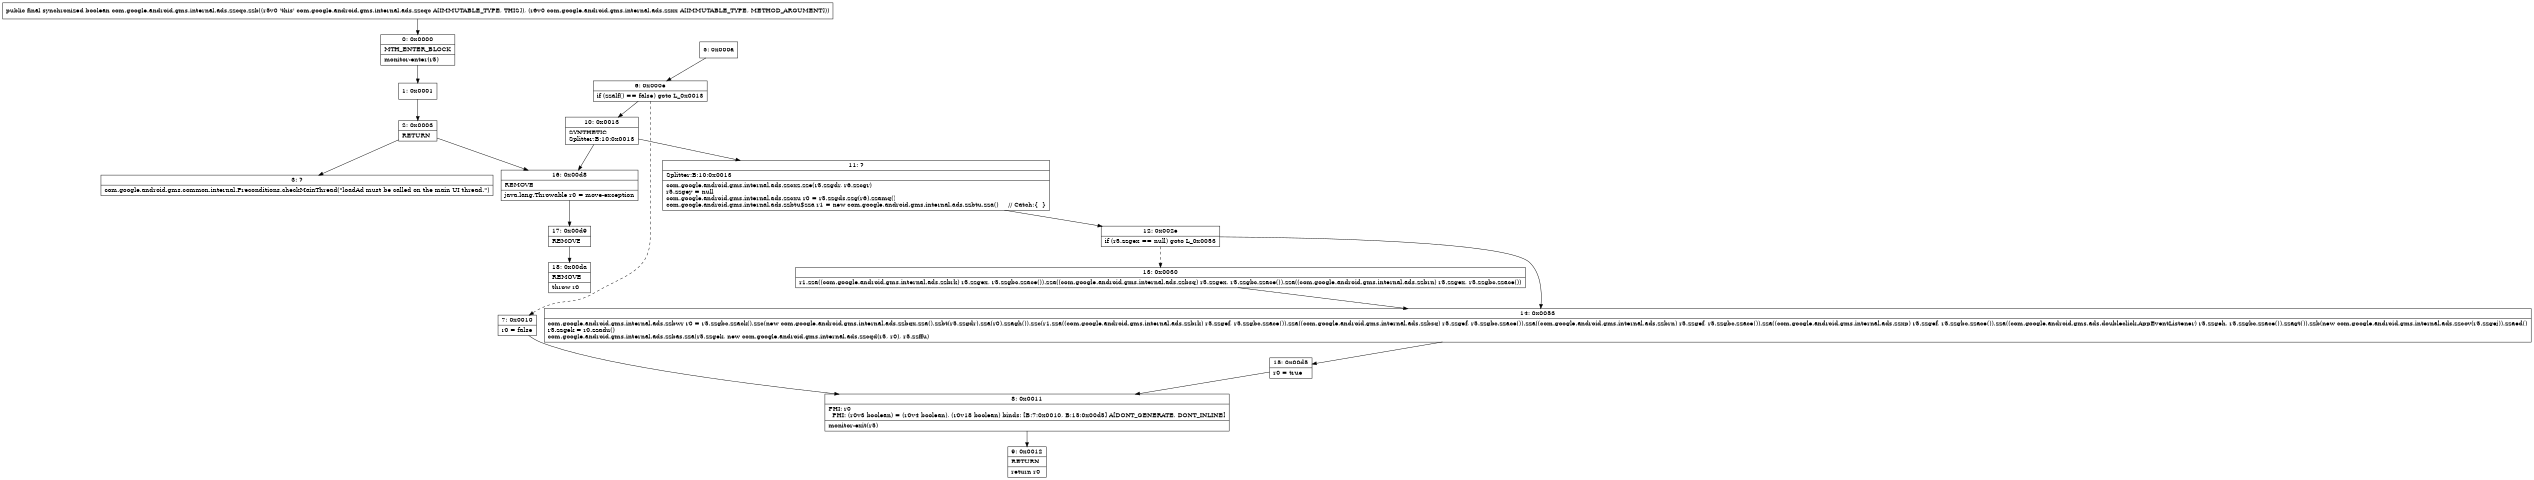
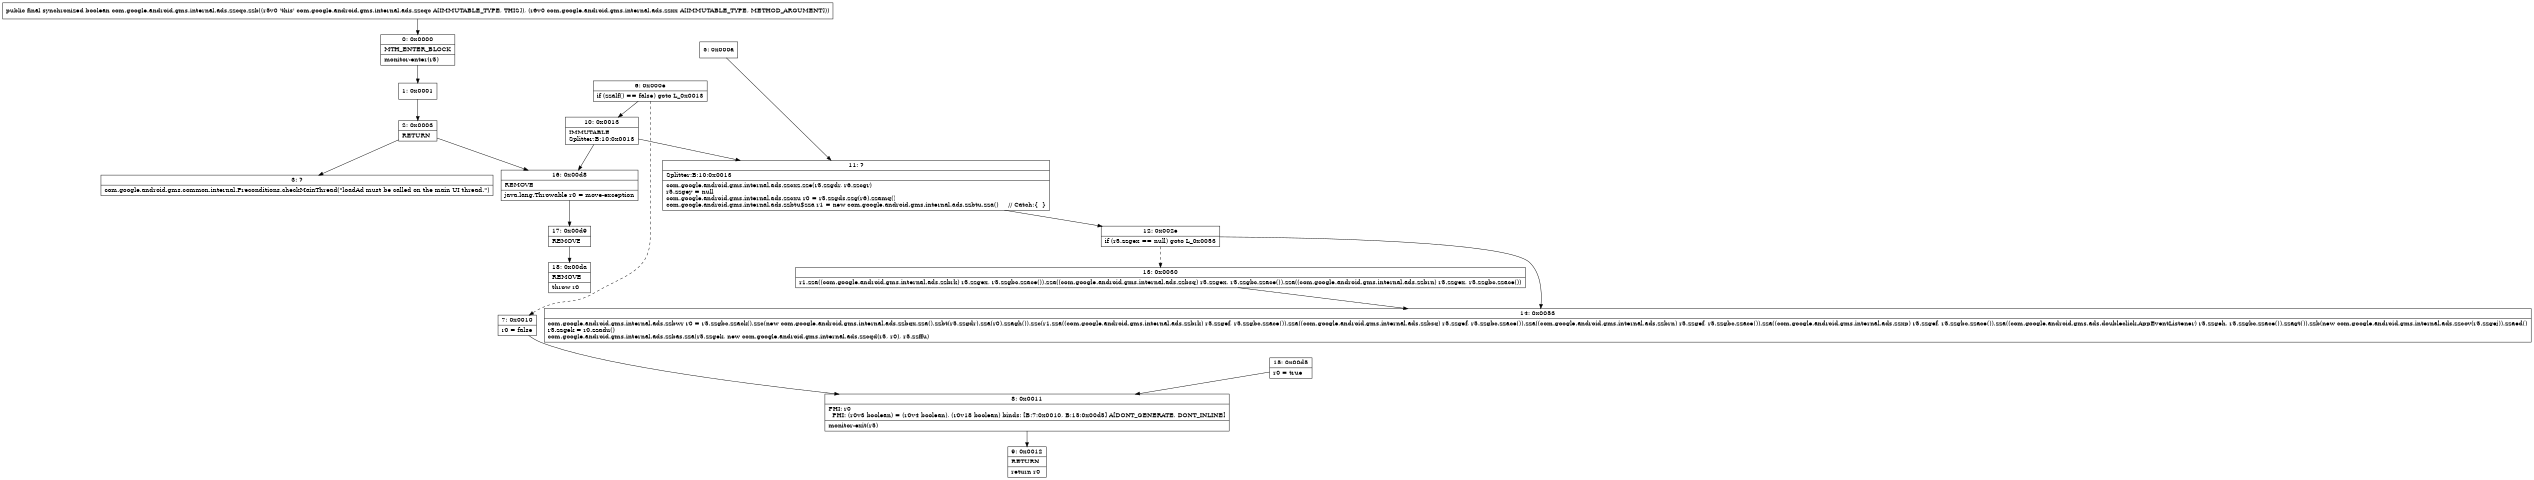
edge "5: 0x000a" -> "6: 0x000e": now "5: 0x000a" -> "11: ?"
node "10: 0x0013": text "SYNTHETIC" -> "IMMUTABLE"
edge "14: 0x0053" -> "15: 0x00d5": removed
